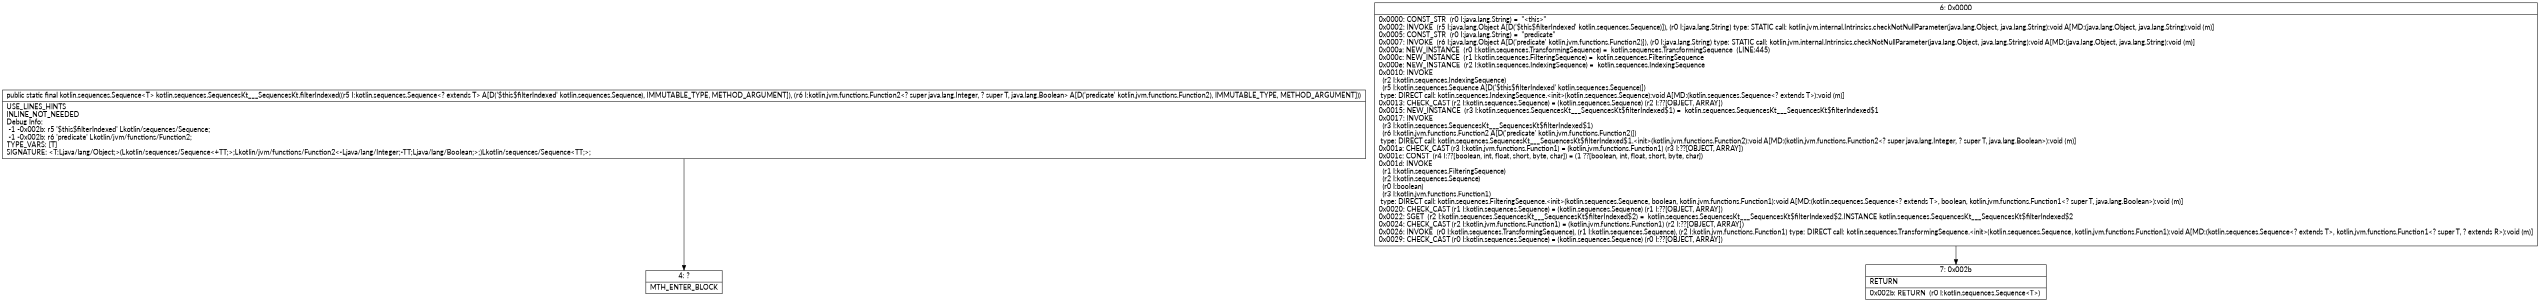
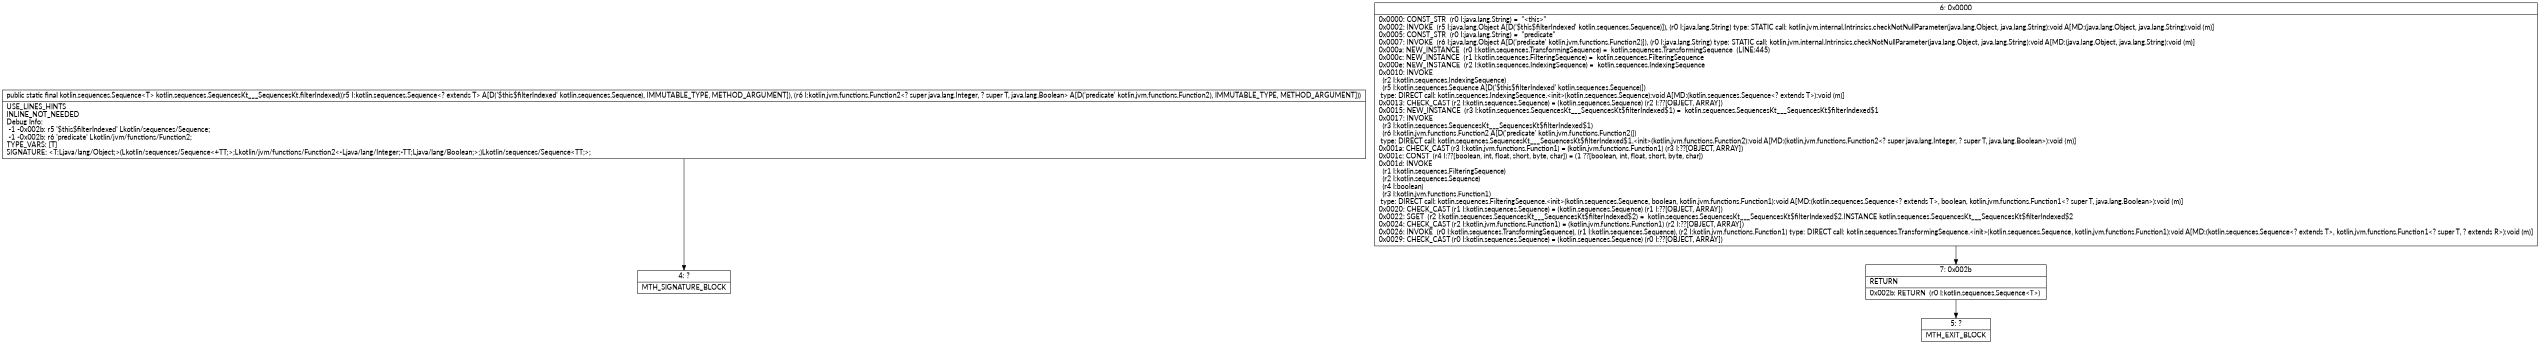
node "6: 0x0000": text "(r0 I:boolean)" -> "(r4 I:boolean)"
node "4: ?": text "MTH_ENTER_BLOCK" -> "MTH_SIGNATURE_BLOCK"
node "5: ?": added
